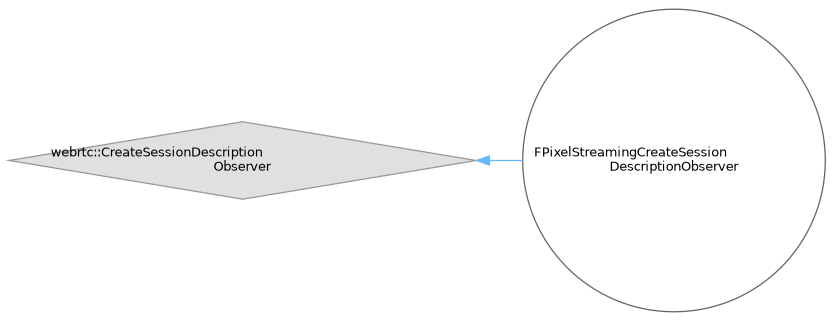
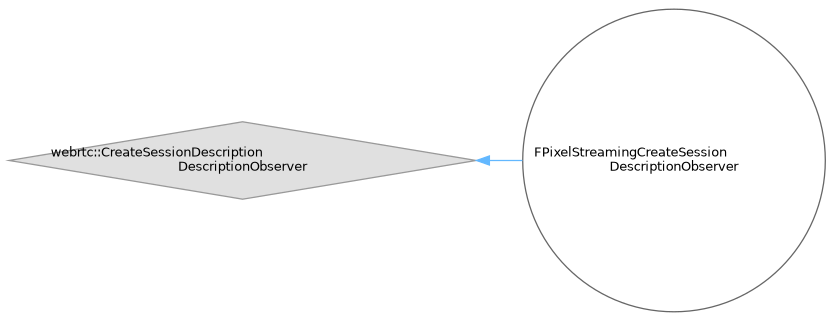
node "webrtc::CreateSessionDescription Observer": label "webrtc::CreateSessionDescription Observer" -> "webrtc::CreateSessionDescription DescriptionObserver"
